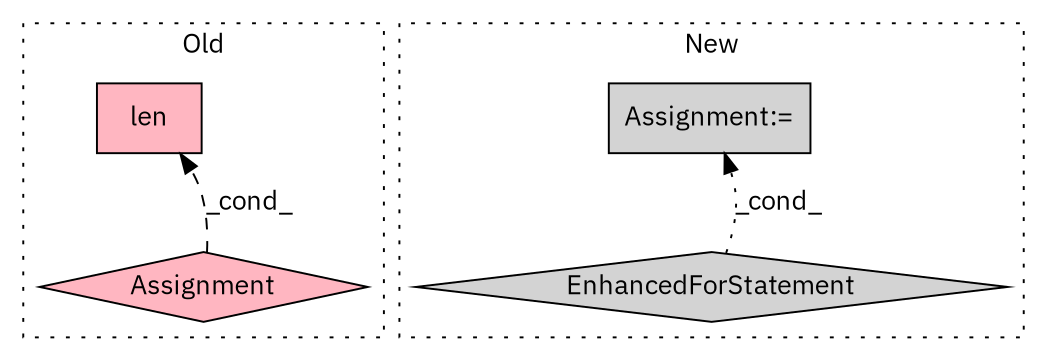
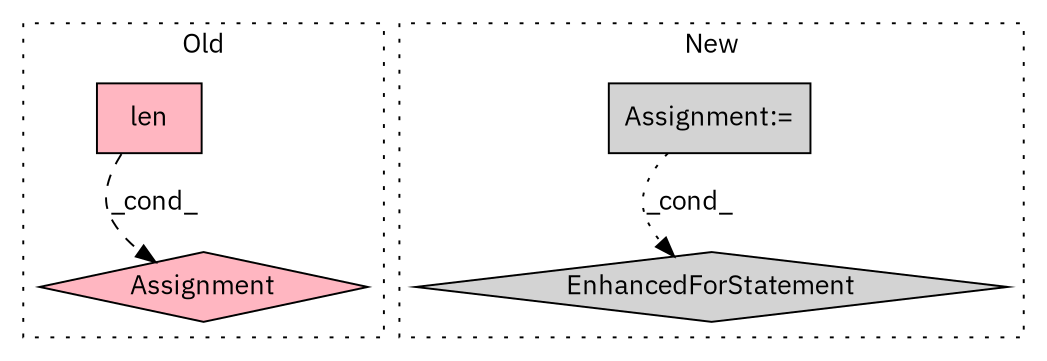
edge "Assignment" -> "len": reversed
edge "EnhancedForStatement" -> "Assignment:=": reversed
